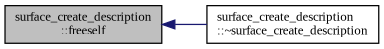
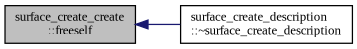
node "surface_create_description ::freeself": label "surface_create_description ::freeself" -> "surface_create_create ::freeself"
